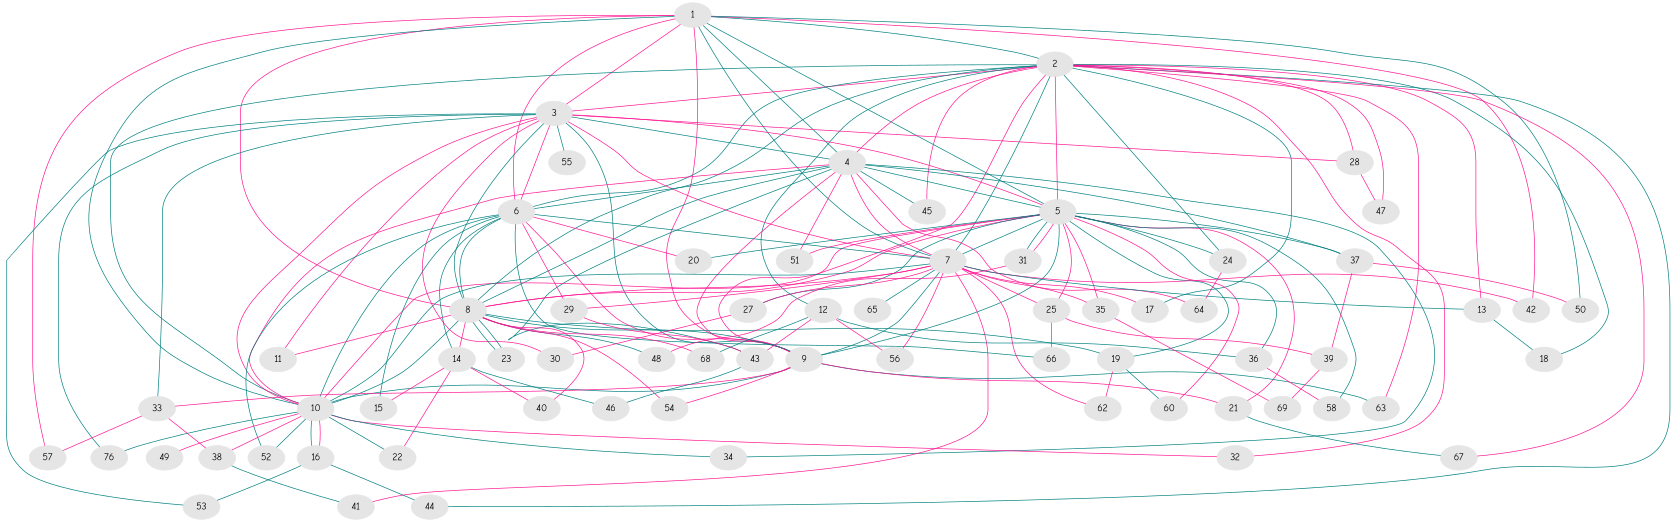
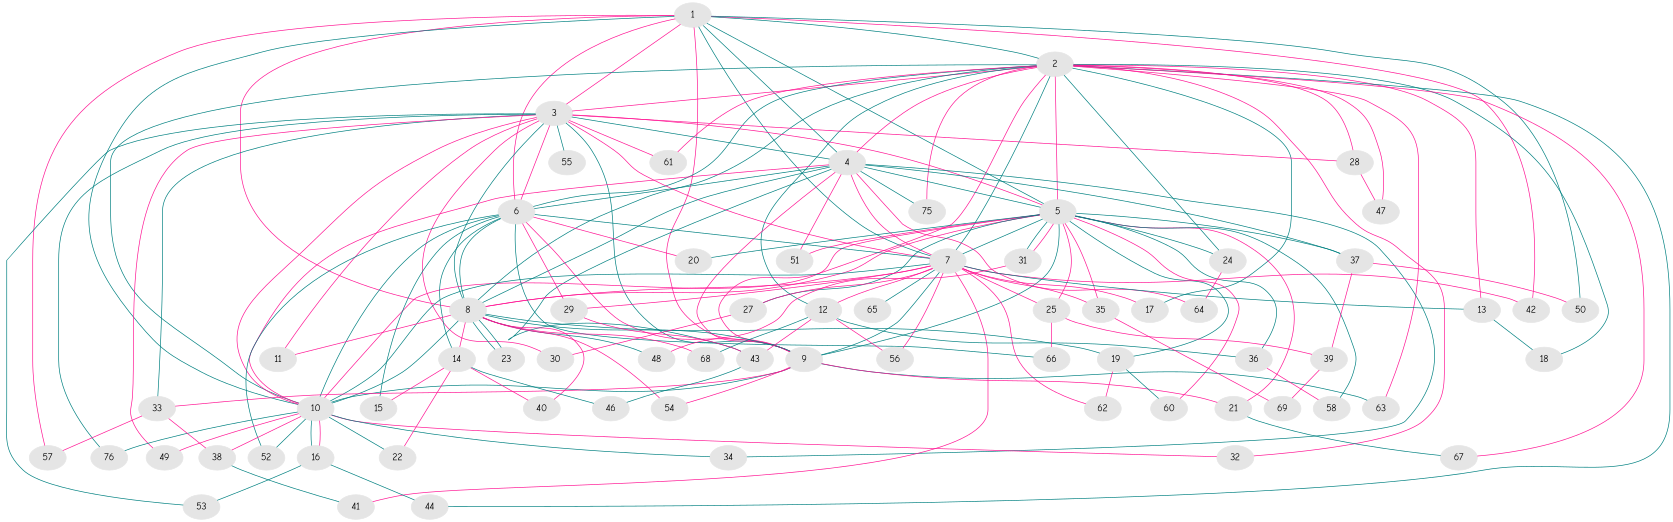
edge "3" -- "49": added
node "61": added
node "45": label "45" -> "75"
edge "7" -- "12": added
